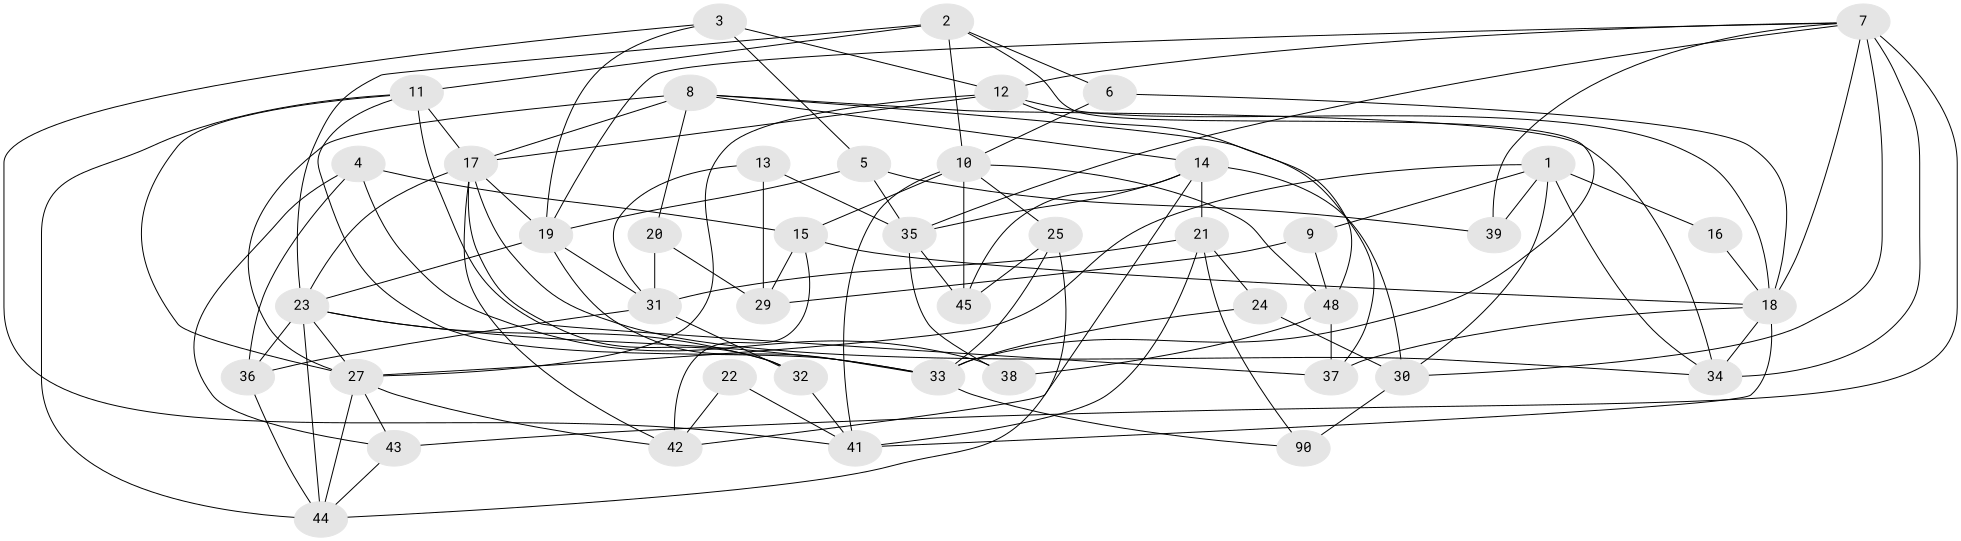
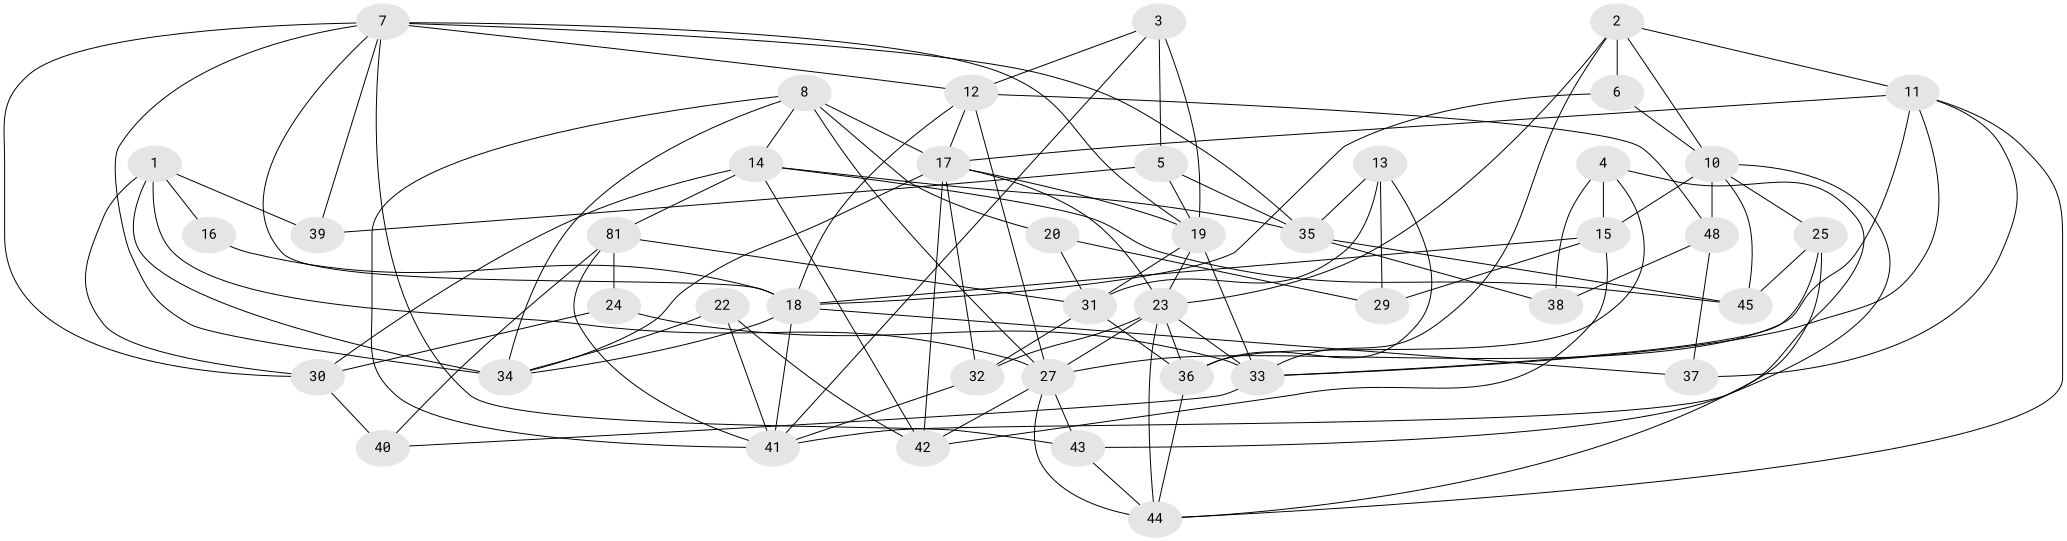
edge "8" -- "37": now "8" -- "41"
node "21": label "21" -> "81"
node "9": removed
edge "13" -- "36": added
edge "22" -- "34": added
node "90": label "90" -> "40"
